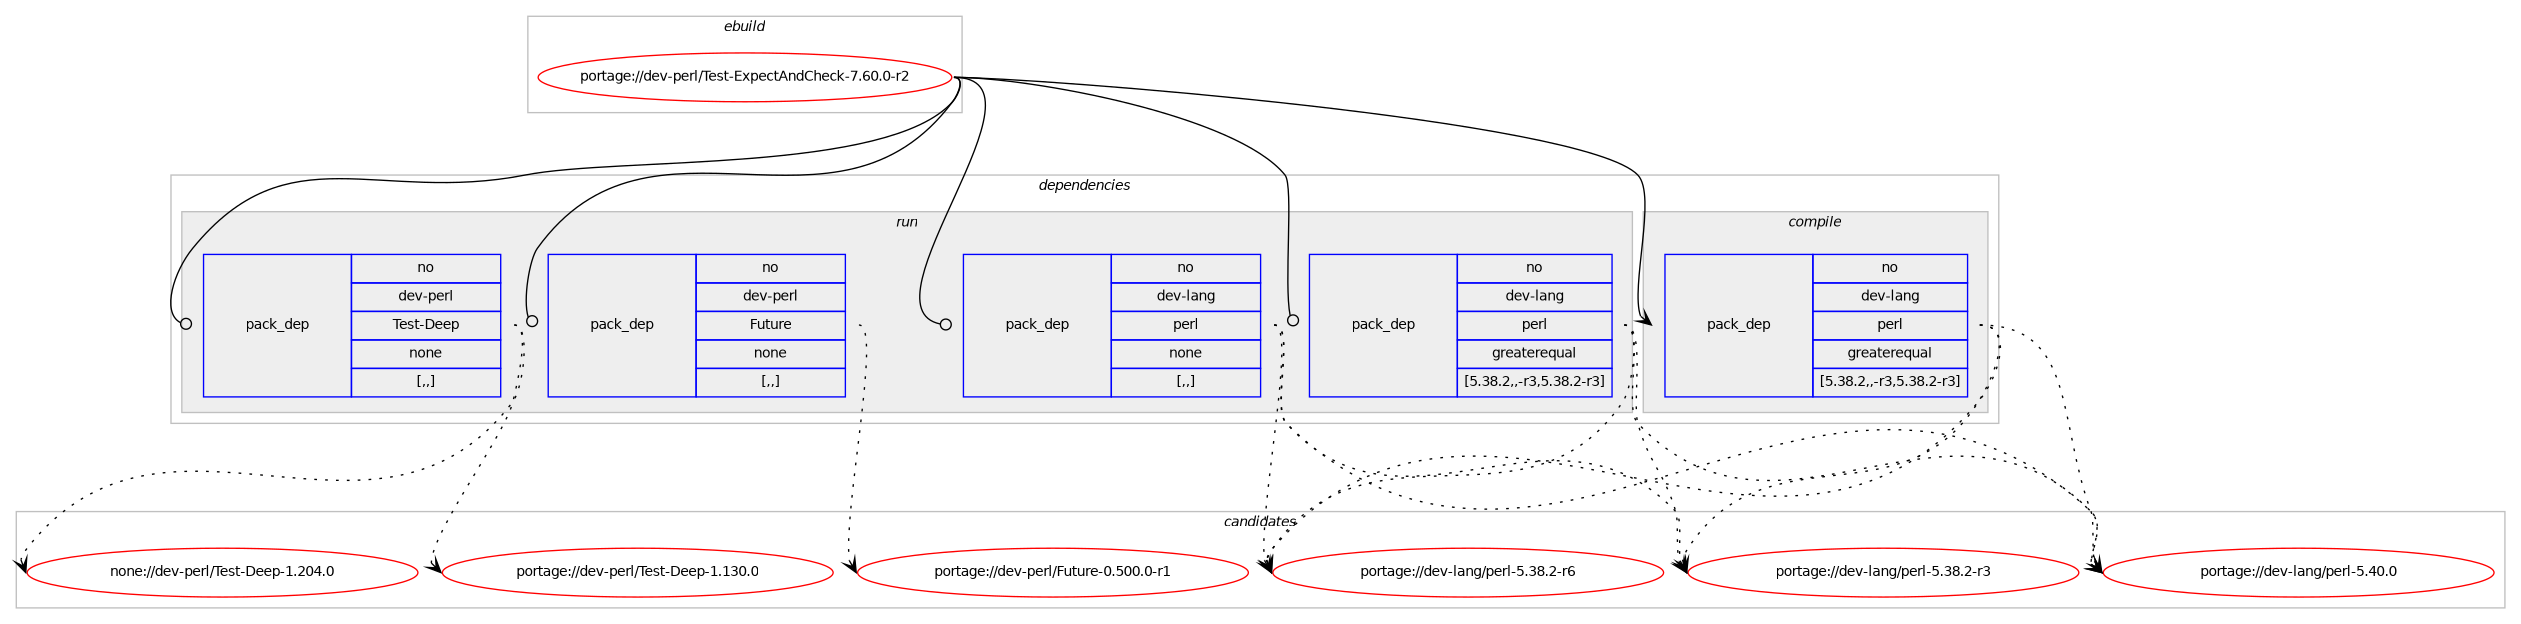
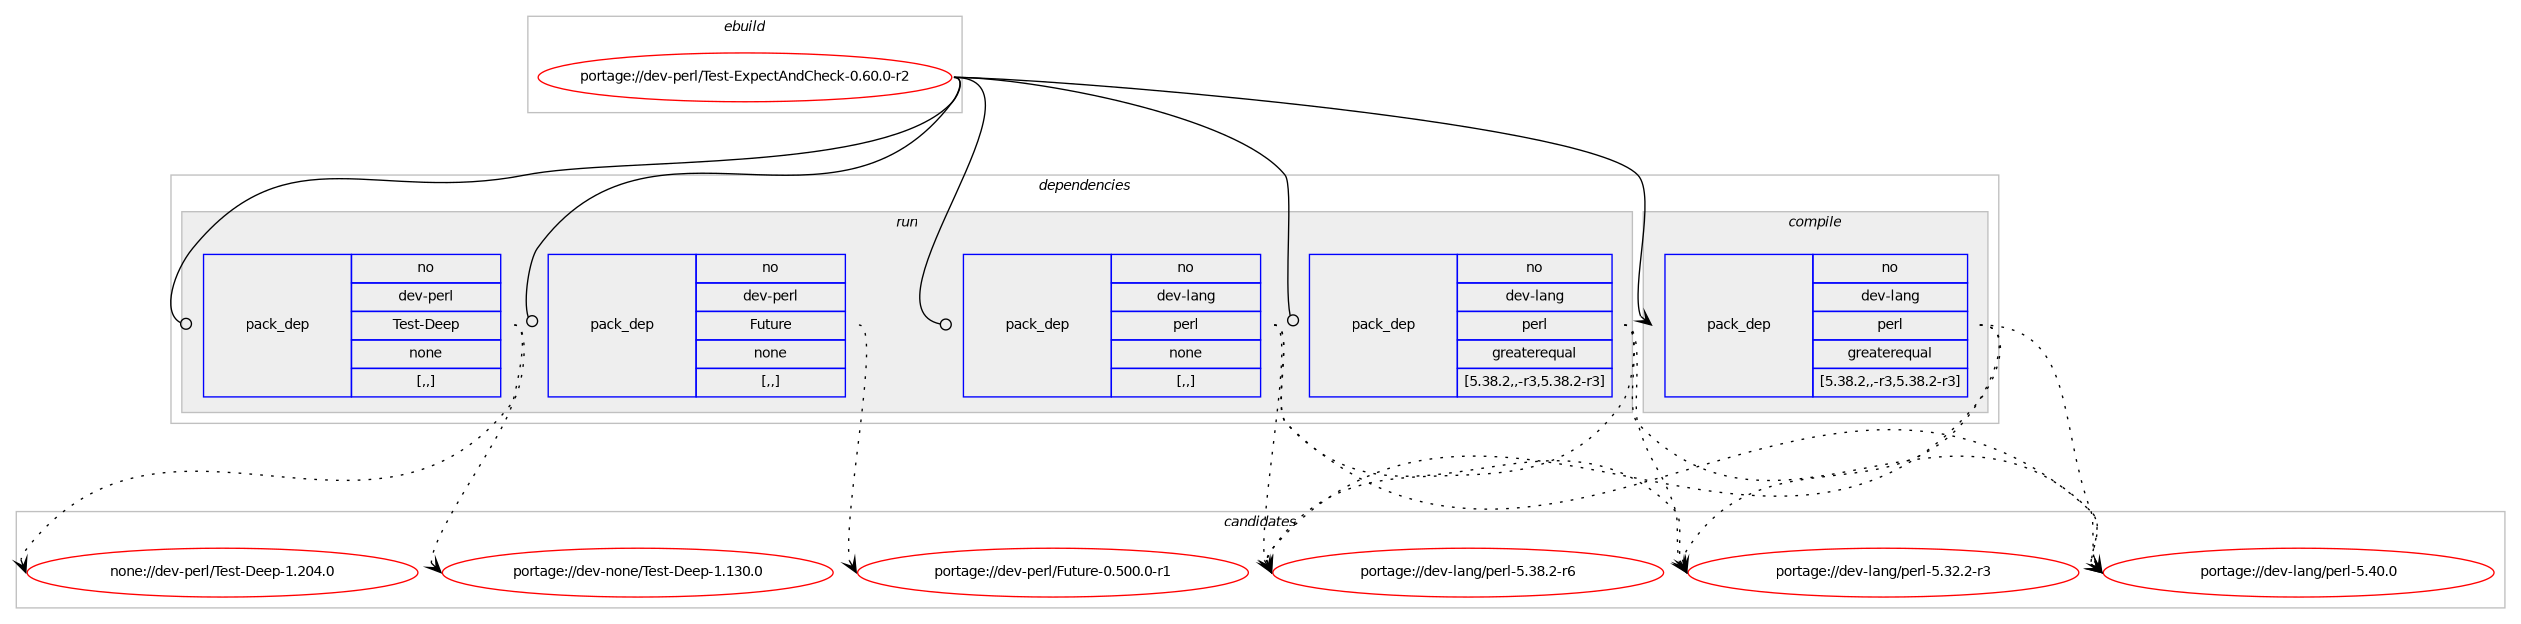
node "portage://dev-perl/Test-ExpectAndCheck-7.60.0-r2": label "portage://dev-perl/Test-ExpectAndCheck-7.60.0-r2" -> "portage://dev-perl/Test-ExpectAndCheck-0.60.0-r2"
node "portage://dev-perl/Test-Deep-1.130.0": label "portage://dev-perl/Test-Deep-1.130.0" -> "portage://dev-none/Test-Deep-1.130.0"
node "portage://dev-lang/perl-5.38.2-r3": label "portage://dev-lang/perl-5.38.2-r3" -> "portage://dev-lang/perl-5.32.2-r3"
